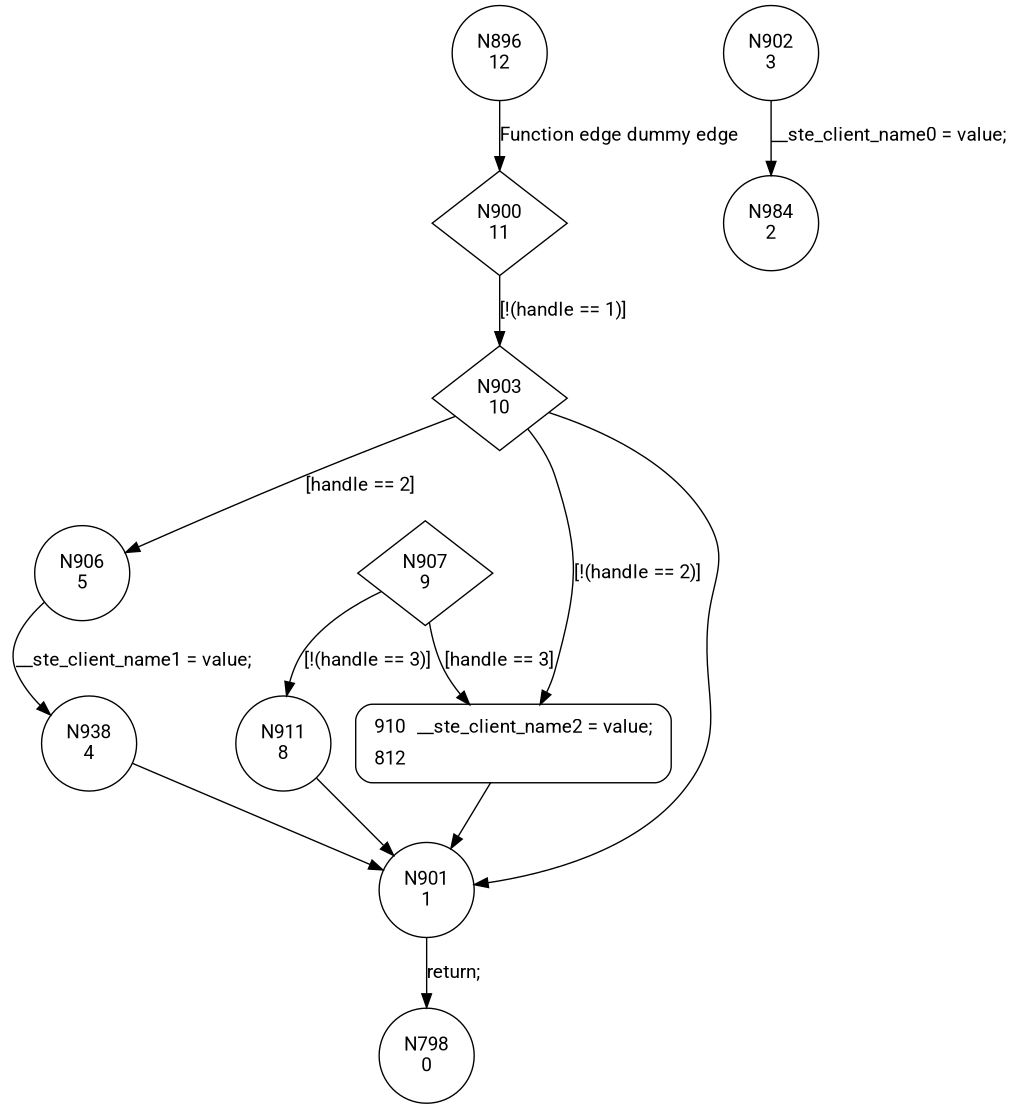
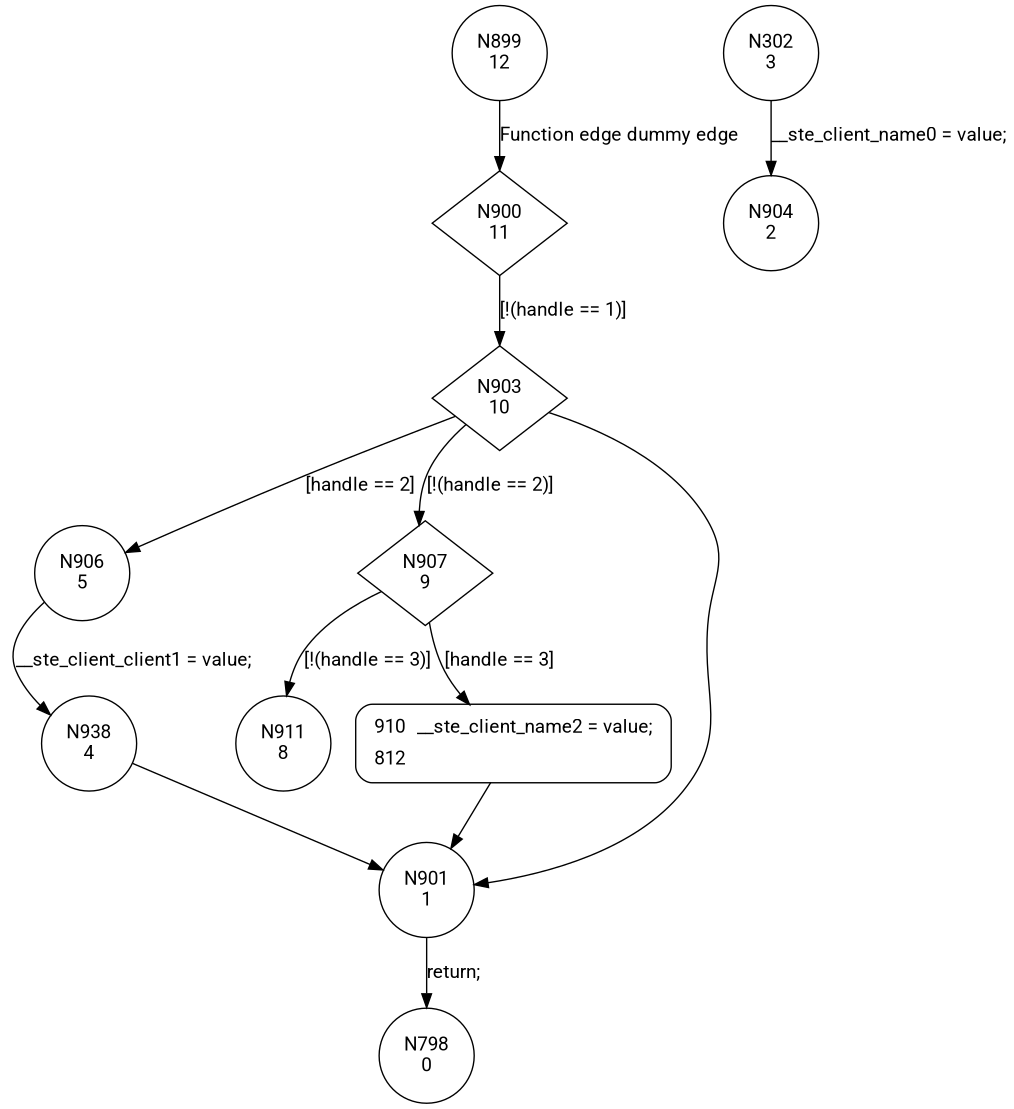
node "N896 12": label "N896 12" -> "N899 12"
node "N902 3": label "N902 3" -> "N302 3"
node "N984 2": label "N984 2" -> "N904 2"
edge "N903 10" -> "910": now "N903 10" -> "N907 9"
edge "N906 5" -> "N938 4": label "__ste_client_name1 = value;" -> "__ste_client_client1 = value;"
edge "N911 8" -> "N901 1": removed
